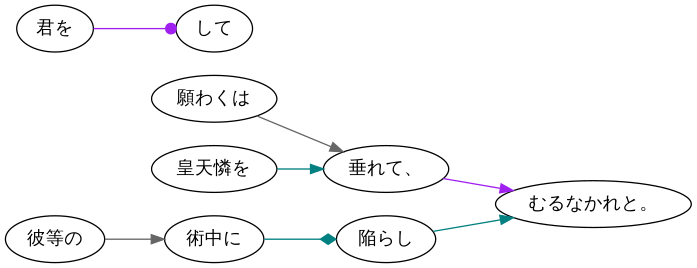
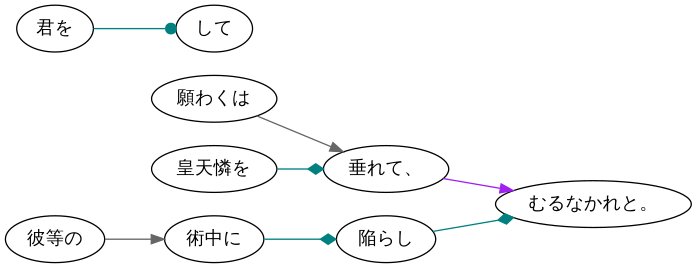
edge "君を" -> "して": color purple -> teal
edge "皇天憐を" -> "垂れて、": arrowhead normal -> diamond
edge "陥らし" -> "むるなかれと。": arrowhead normal -> diamond
